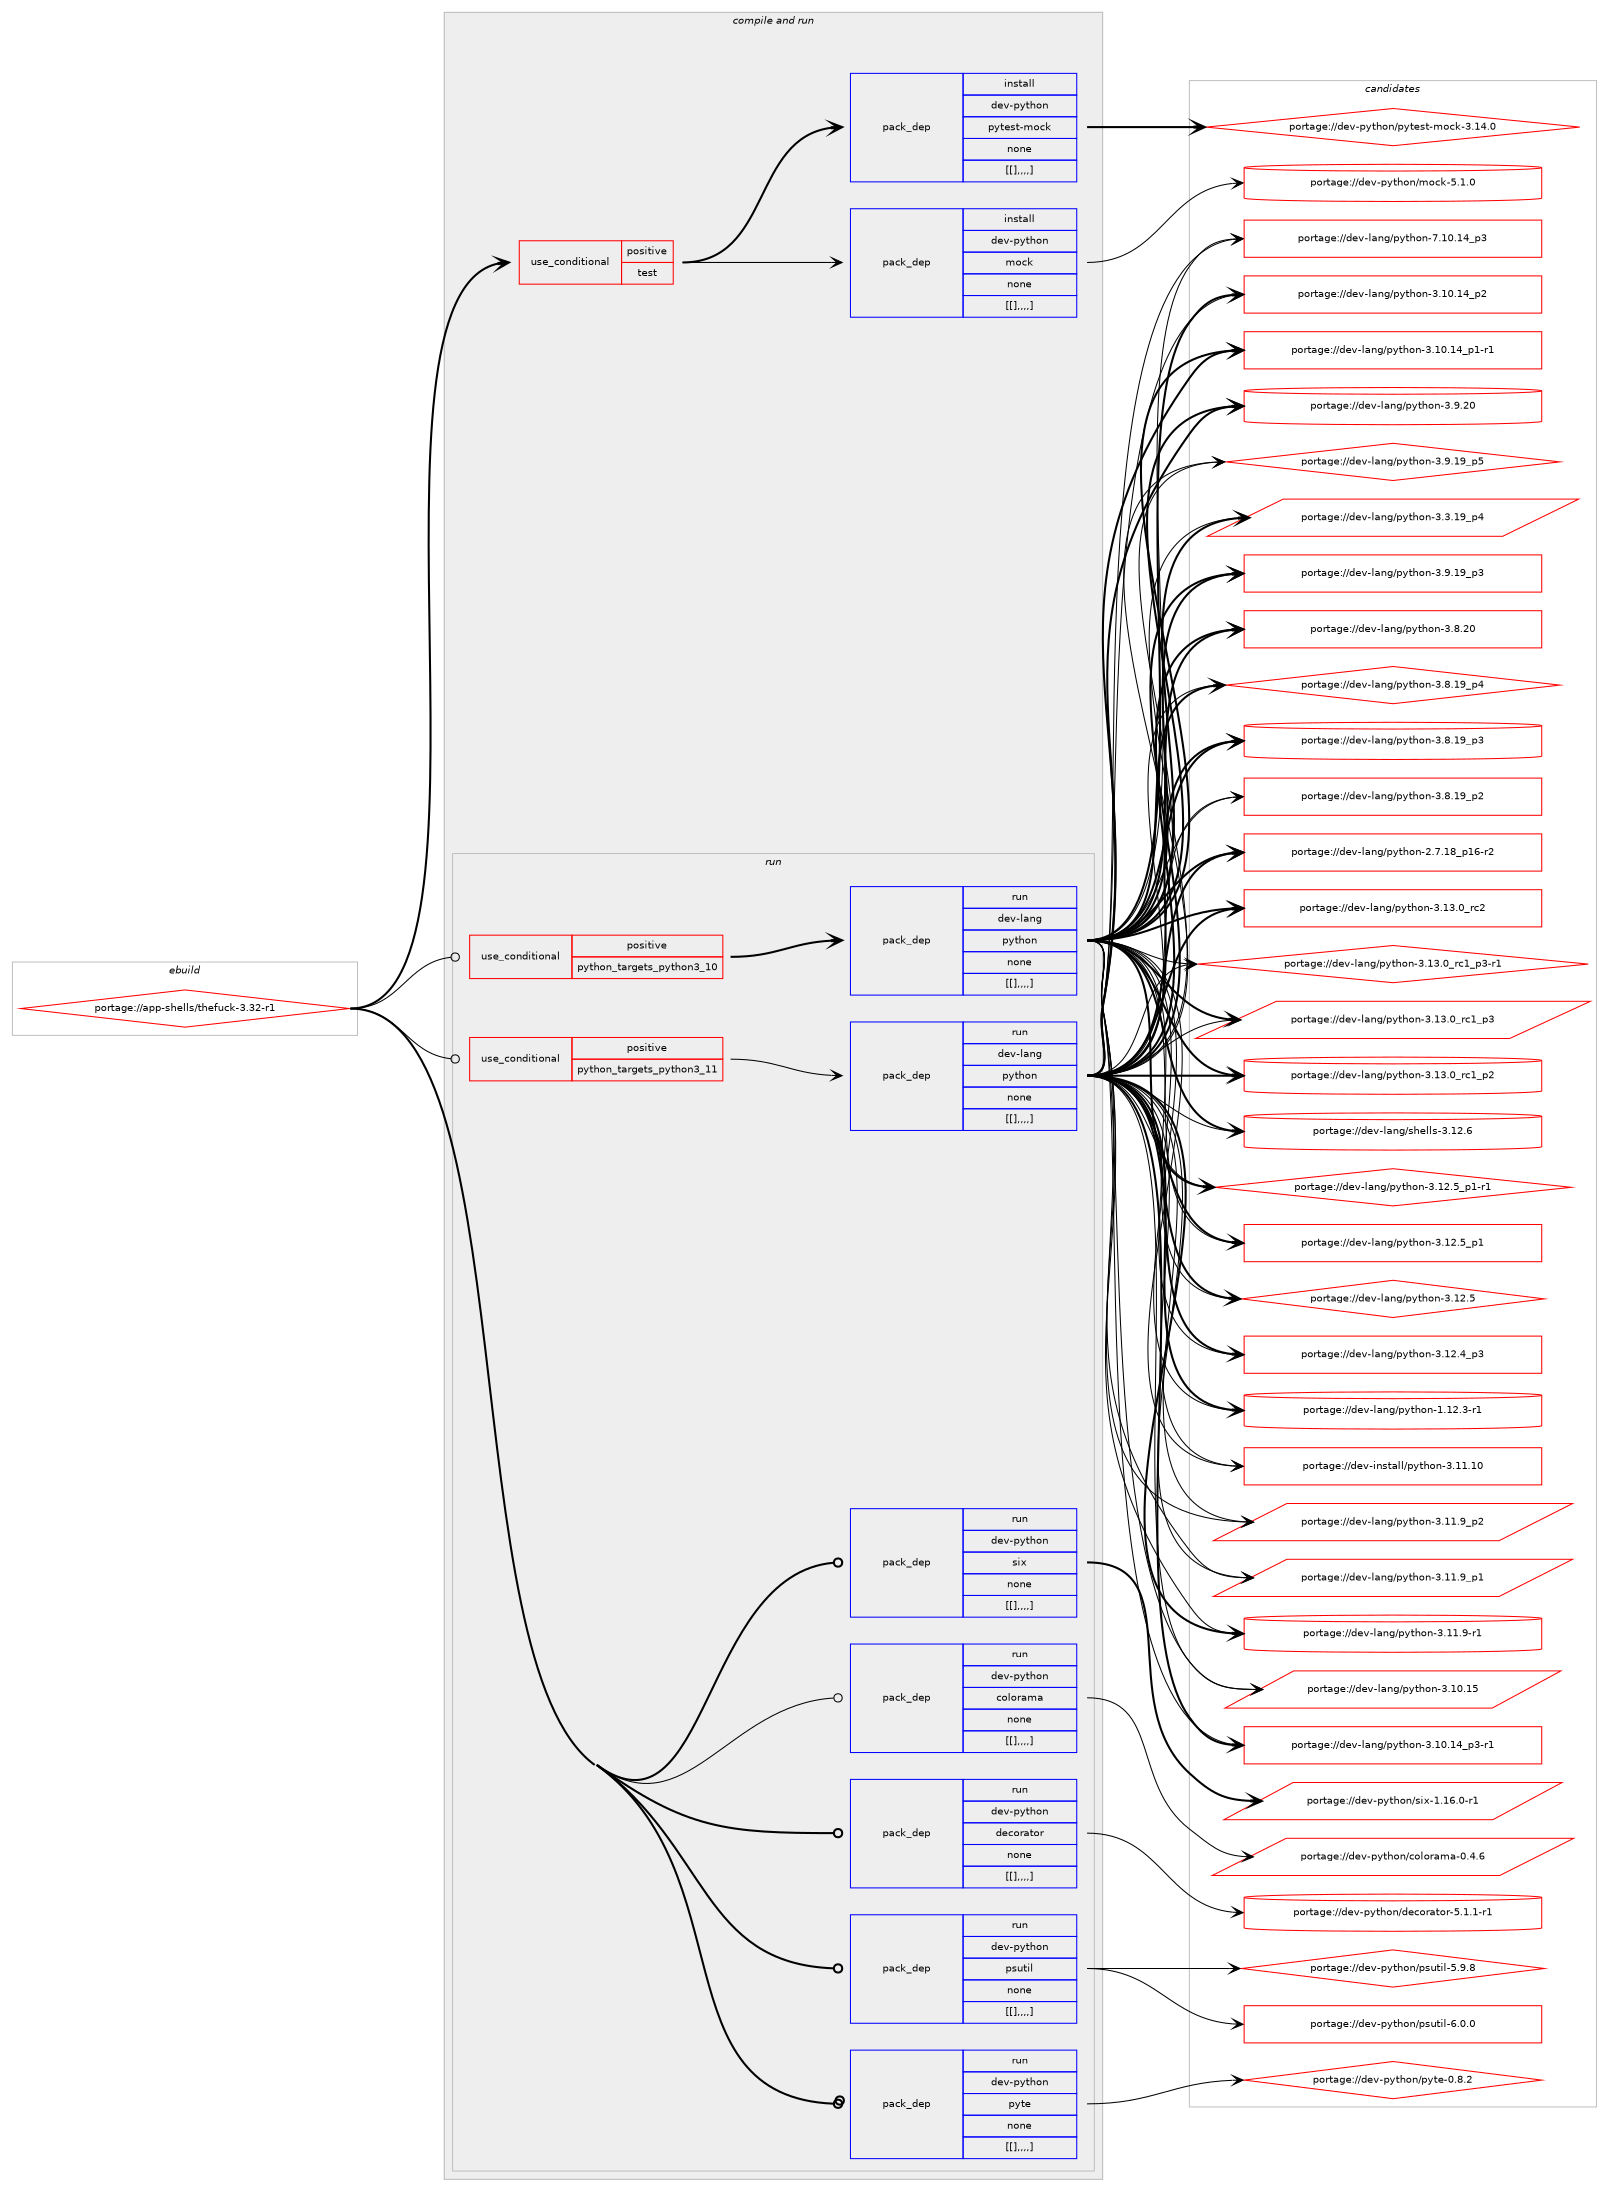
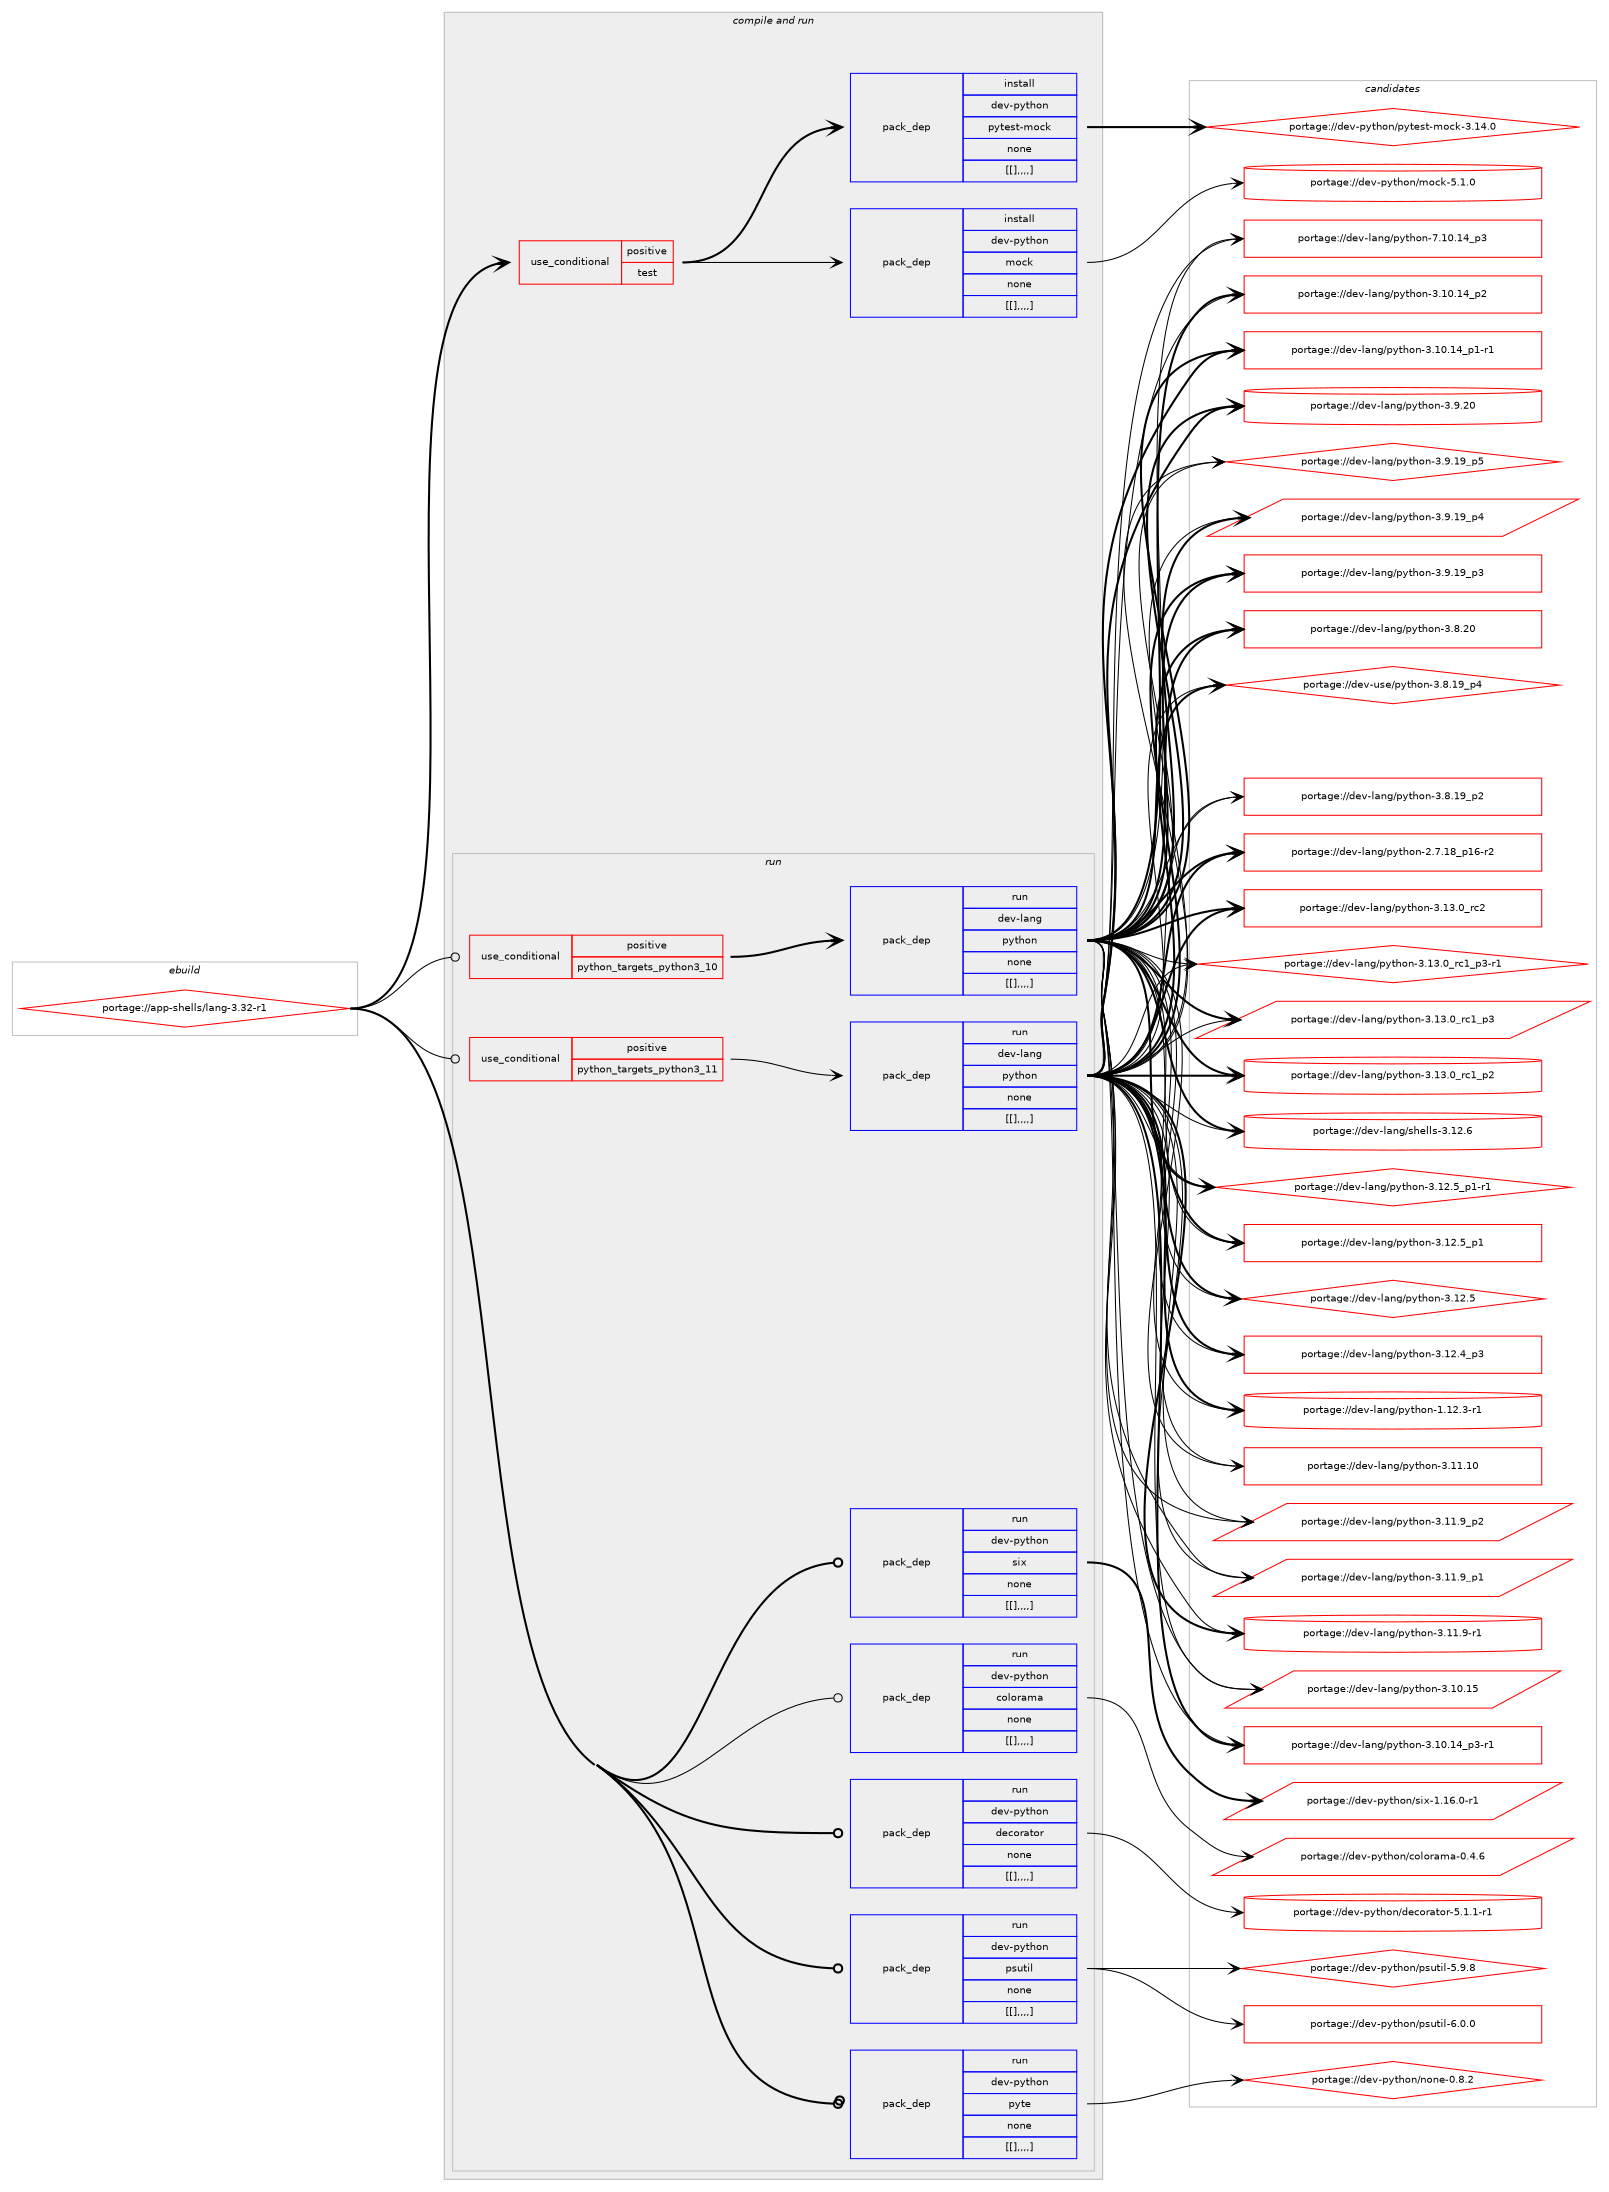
node "portage://dev-lang/python-3.3.19_p4": label "portage://dev-lang/python-3.3.19_p4" -> "portage://dev-lang/python-3.9.19_p4"
node "portage://dev-lang/python-3.8.19_p4": label "portage://dev-lang/python-3.8.19_p4" -> "portage://dev-use/python-3.8.19_p4"
node "portage://dev-lang/python-3.8.19_p3": removed
node "portage://app-shells/thefuck-3.32-r1": label "portage://app-shells/thefuck-3.32-r1" -> "portage://app-shells/lang-3.32-r1"
node "portage://dev-install/python-3.11.10": label "portage://dev-install/python-3.11.10" -> "portage://dev-lang/python-3.11.10"
node "portage://dev-python/pyte-0.8.2": label "portage://dev-python/pyte-0.8.2" -> "portage://dev-python/none-0.8.2"
